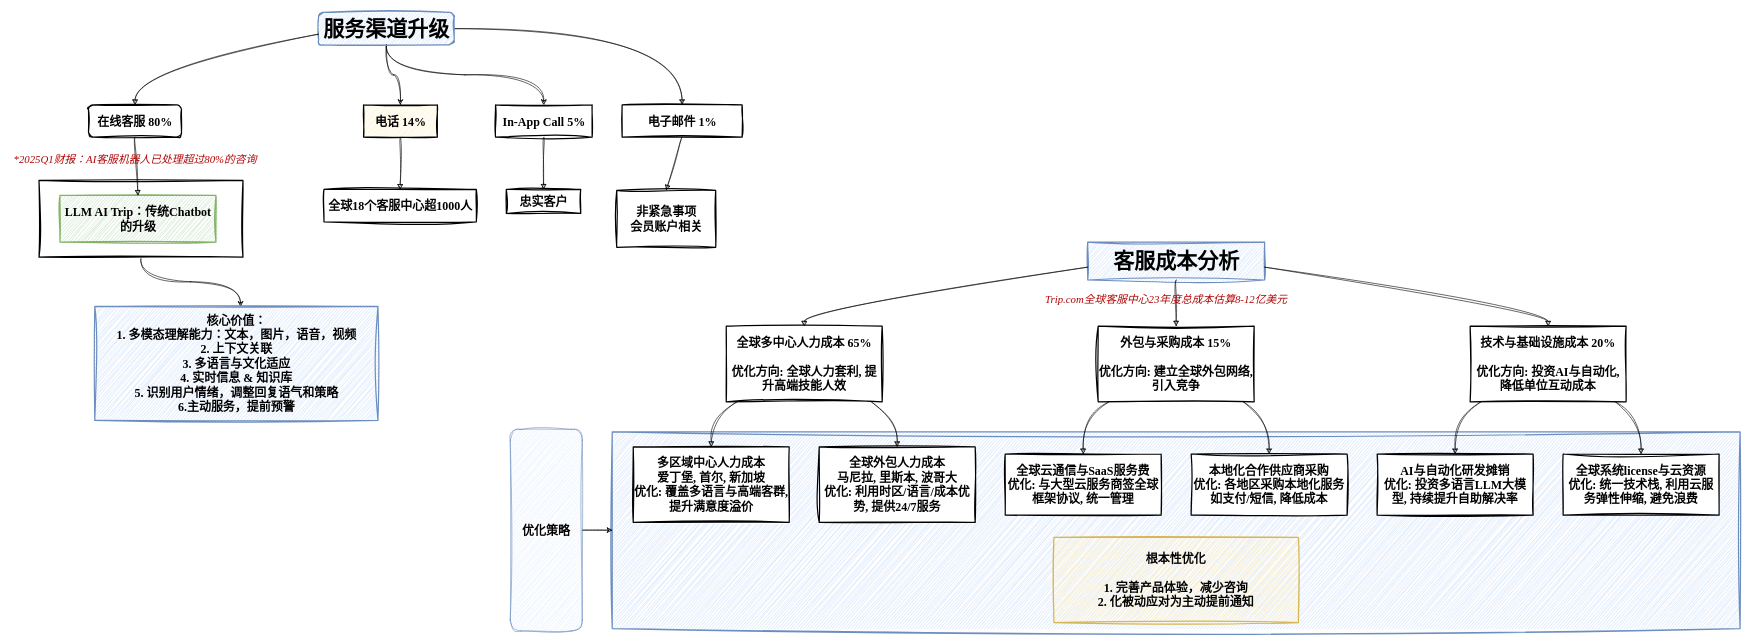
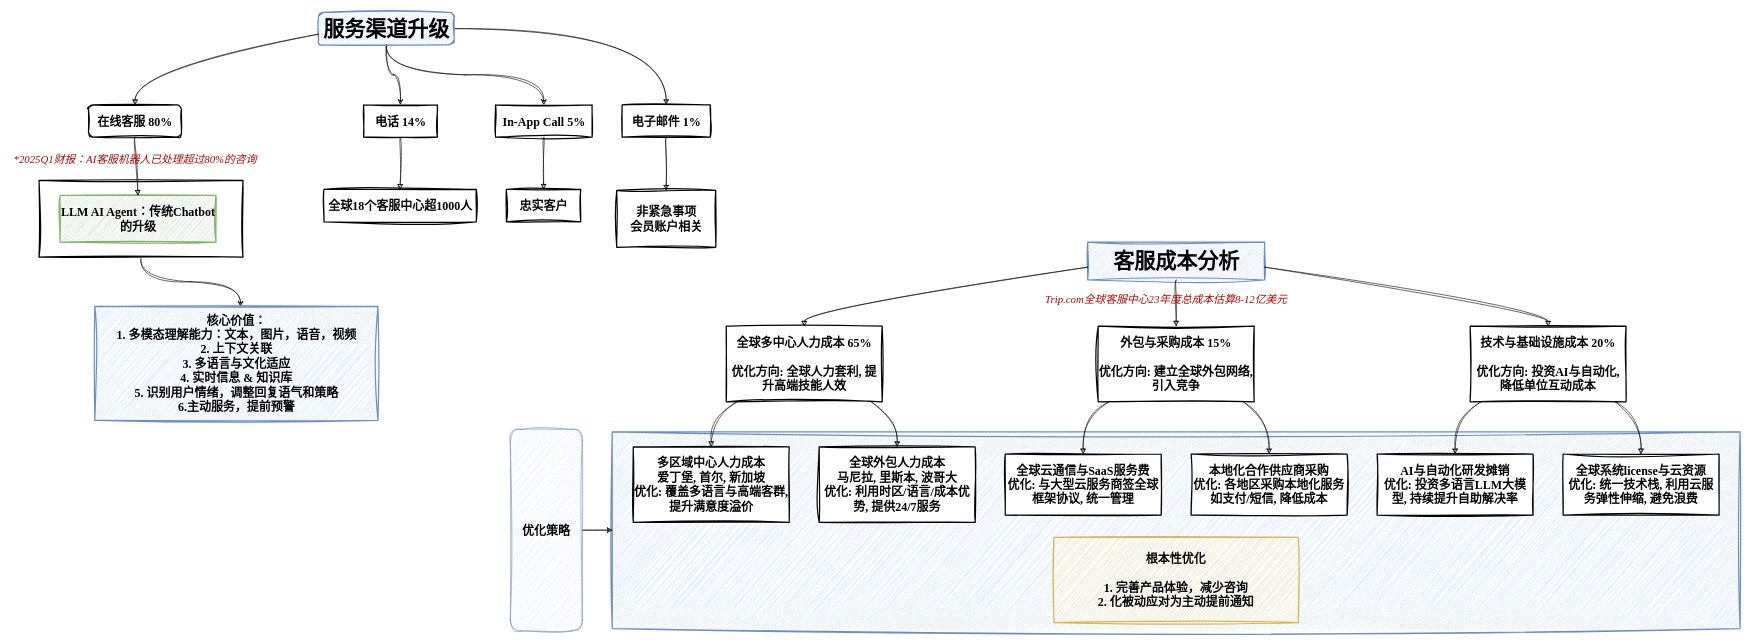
node "电话 14%": fillcolor #fff2cc -> #ffffff
node "电子邮件 1%": size 120x32 -> 88x32
node "忠实客户": size 74x24 -> 74x32
node "LLM AI Trip：传统Chatbot的升级": label "LLM AI Trip：传统Chatbot的升级" -> "LLM AI Agent：传统Chatbot的升级"
